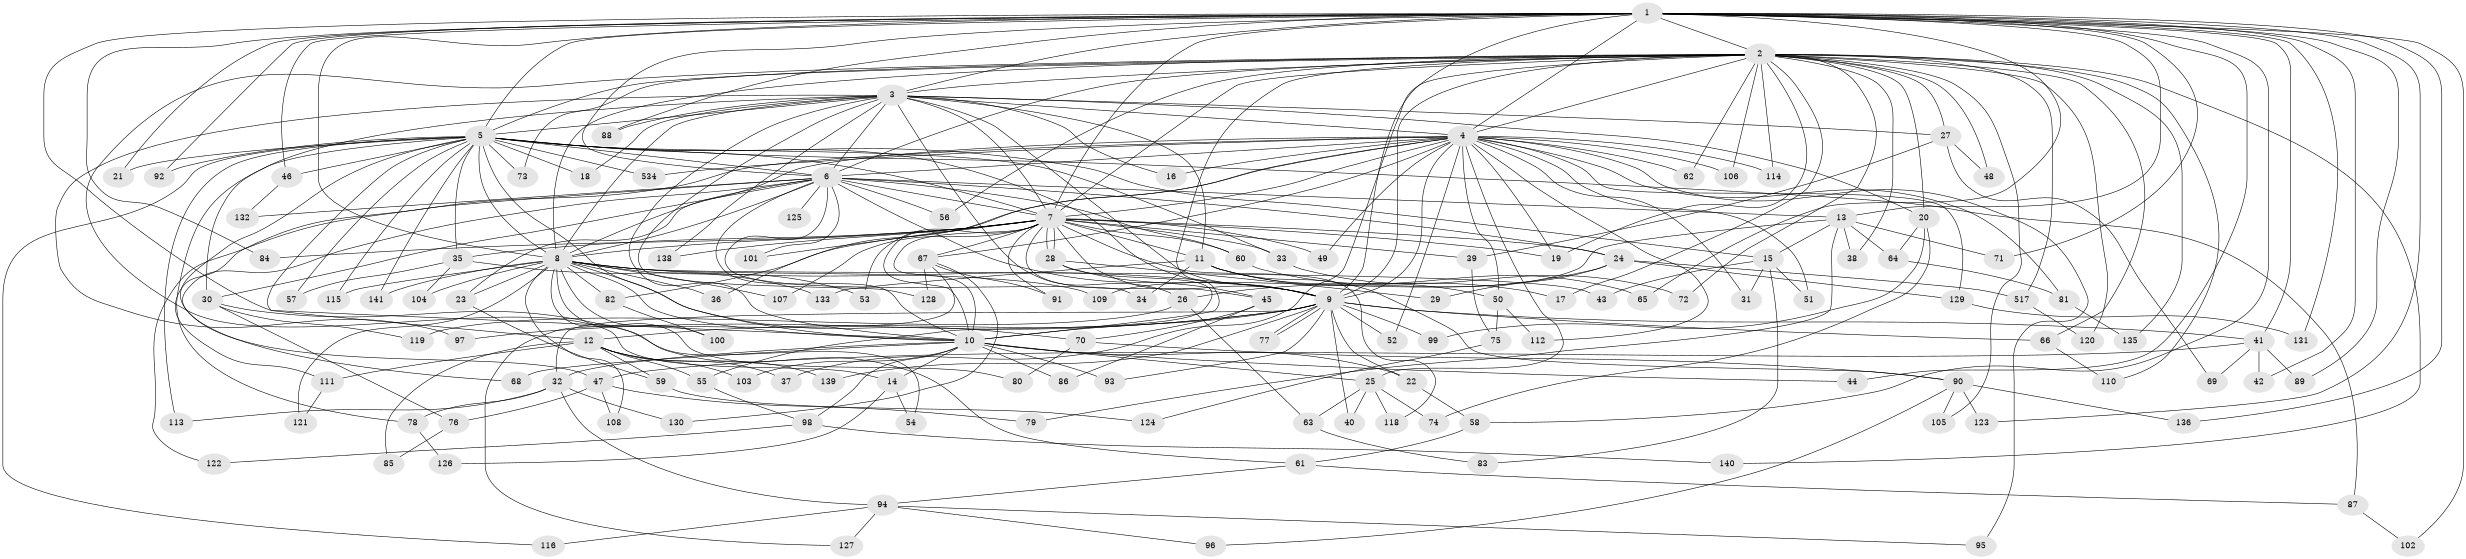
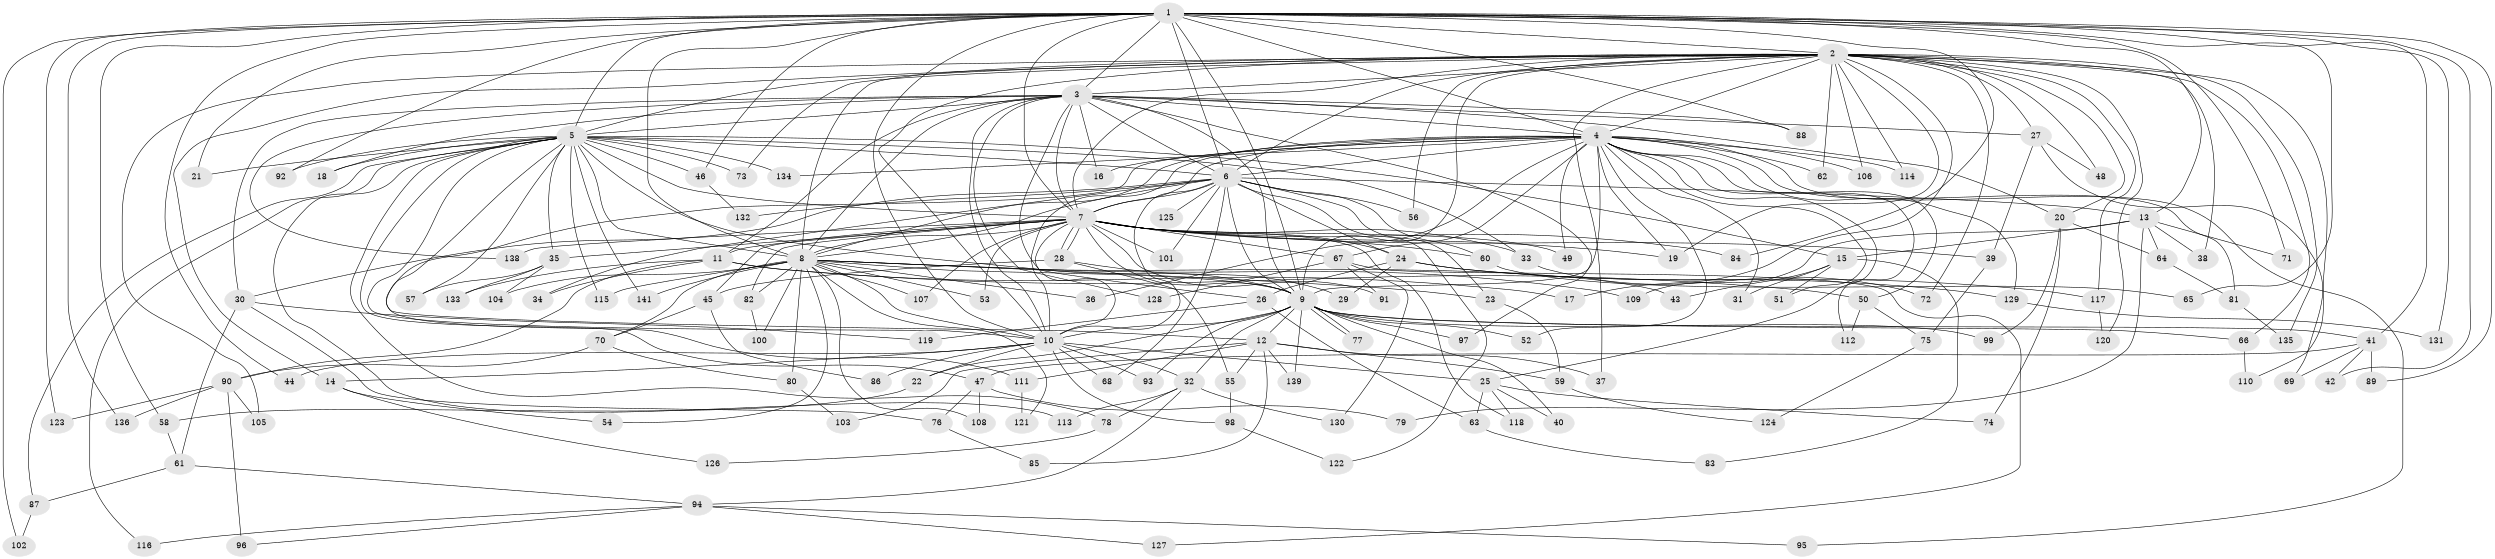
node "534": label "534" -> "134"
node "517": label "517" -> "117"
edge "10" -- "103": now "80" -- "103"
node "140": removed
